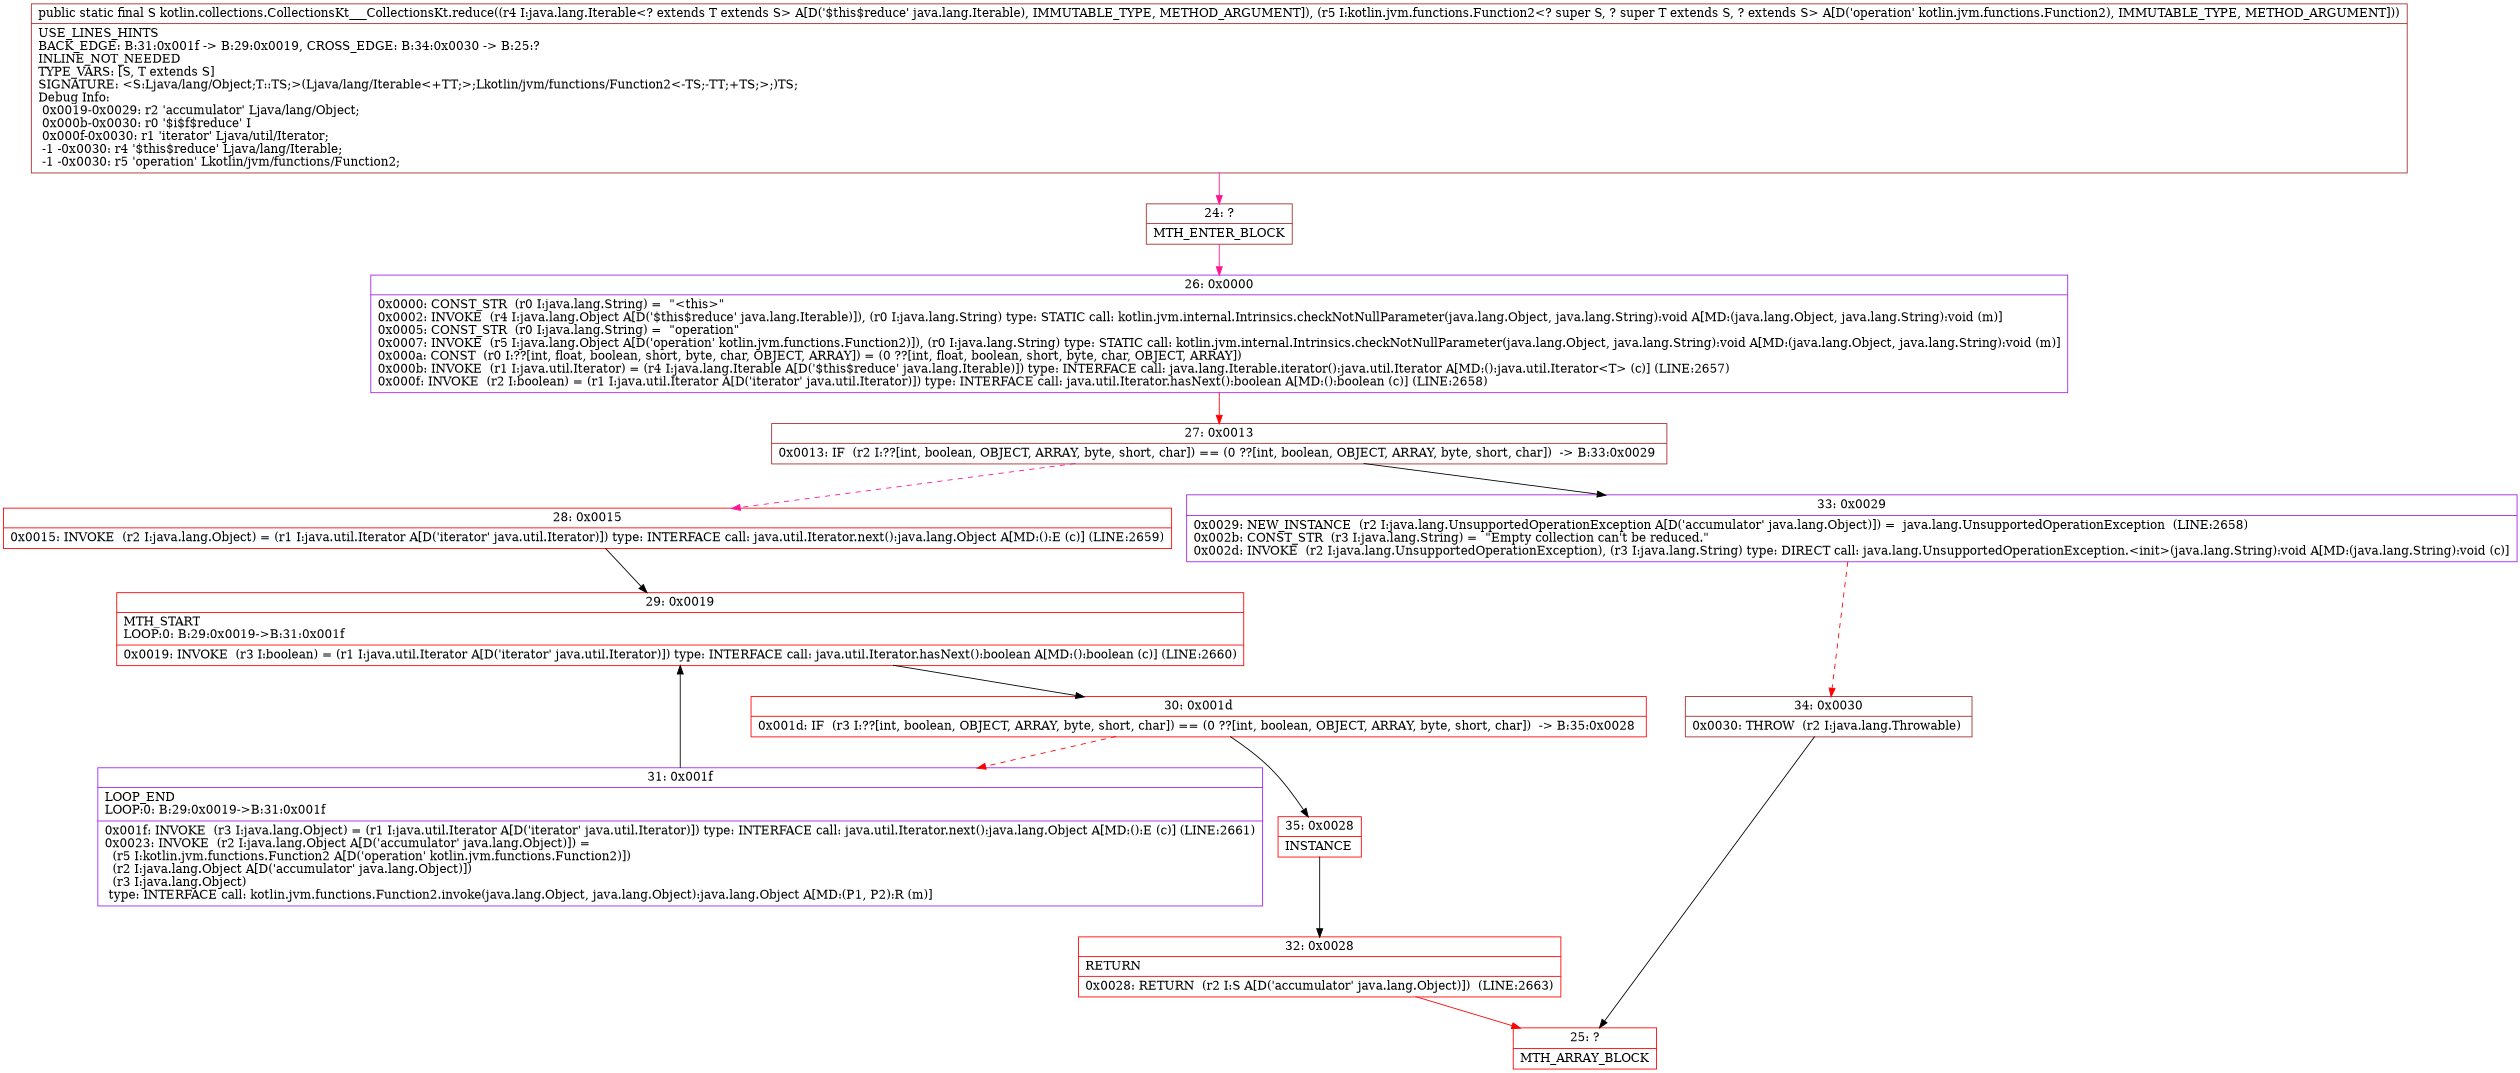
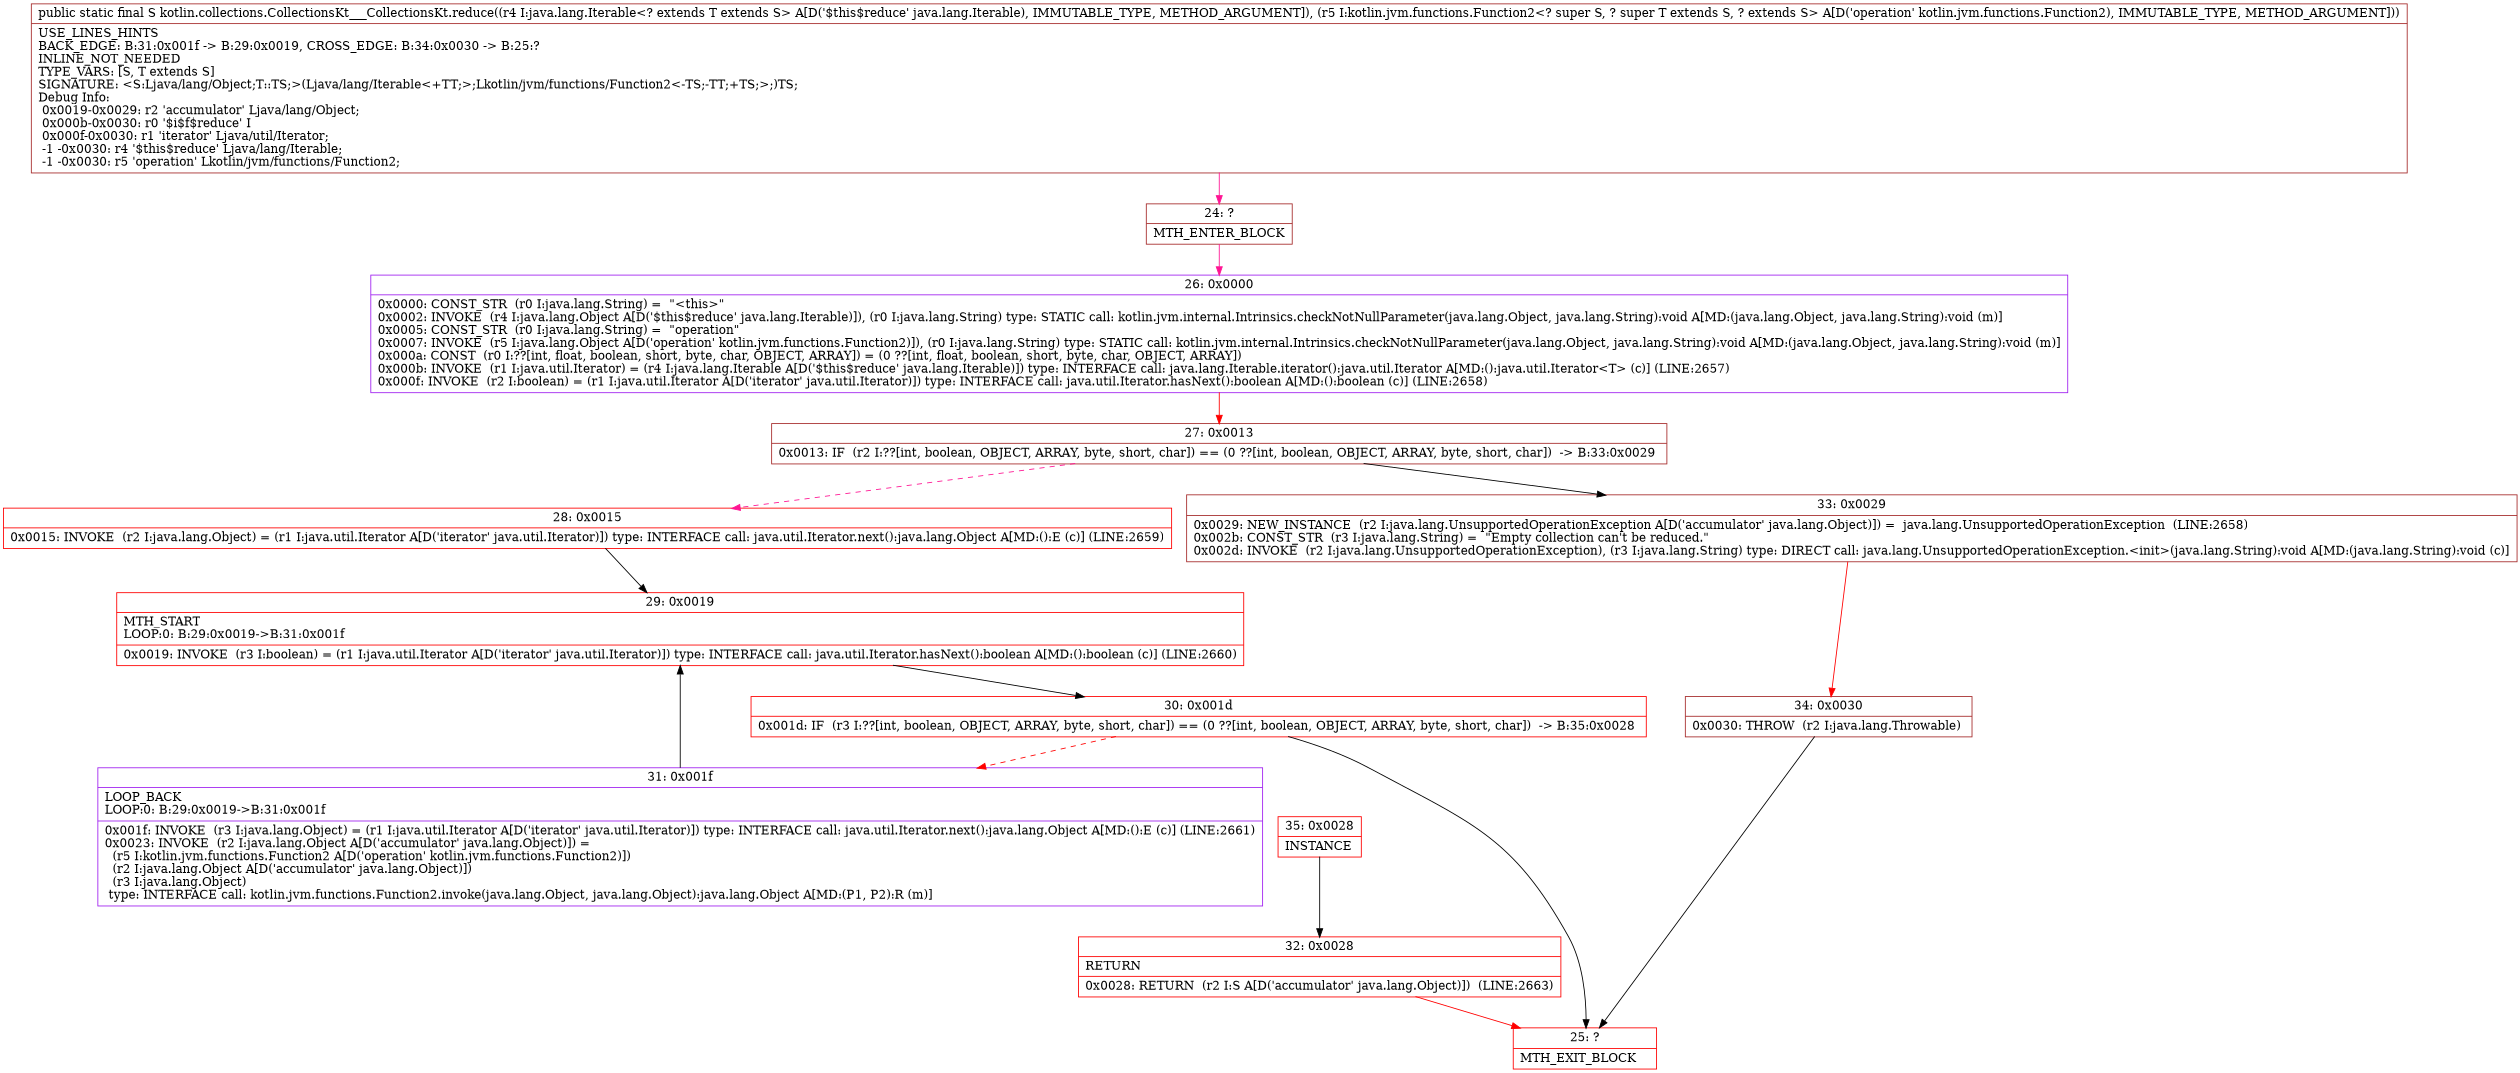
node "33: 0x0029": color purple -> brown
edge "33: 0x0029" -> "34: 0x0030": style dashed -> solid
edge "30: 0x001d" -> "35: 0x0028": now "30: 0x001d" -> "25: ?"
node "31: 0x001f": text "LOOP_END" -> "LOOP_BACK"
node "25: ?": text "MTH_ARRAY_BLOCK" -> "MTH_EXIT_BLOCK"
